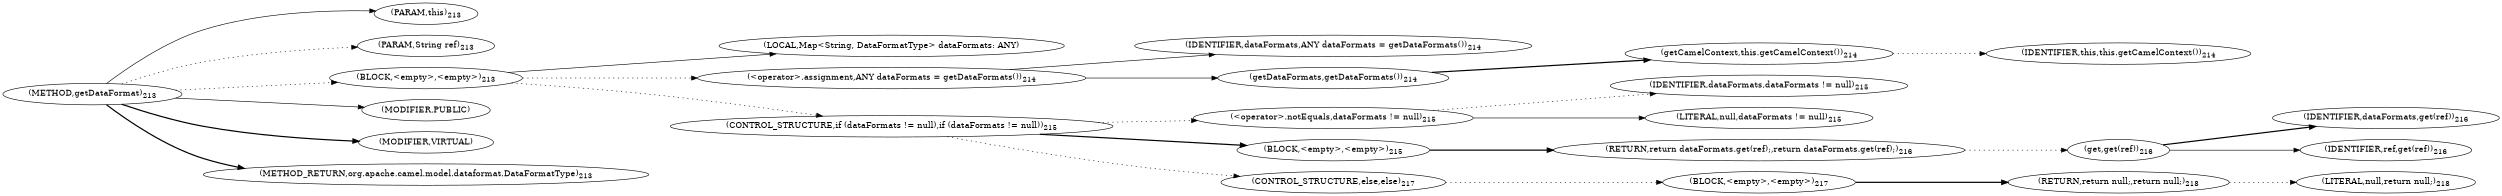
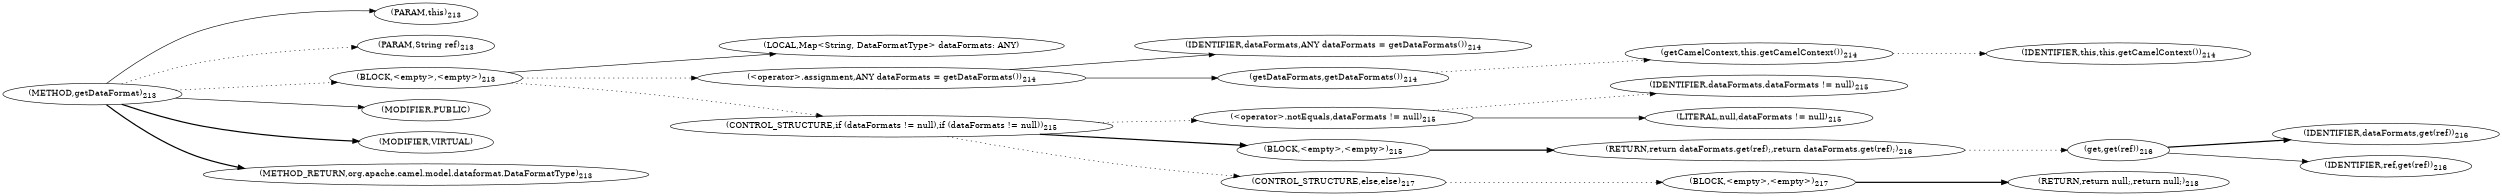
edge "(getDataFormats,getDataFormats())" -> "(getCamelContext,this.getCamelContext())": style bold -> dotted
node "(LITERAL,null,return null;)": removed
